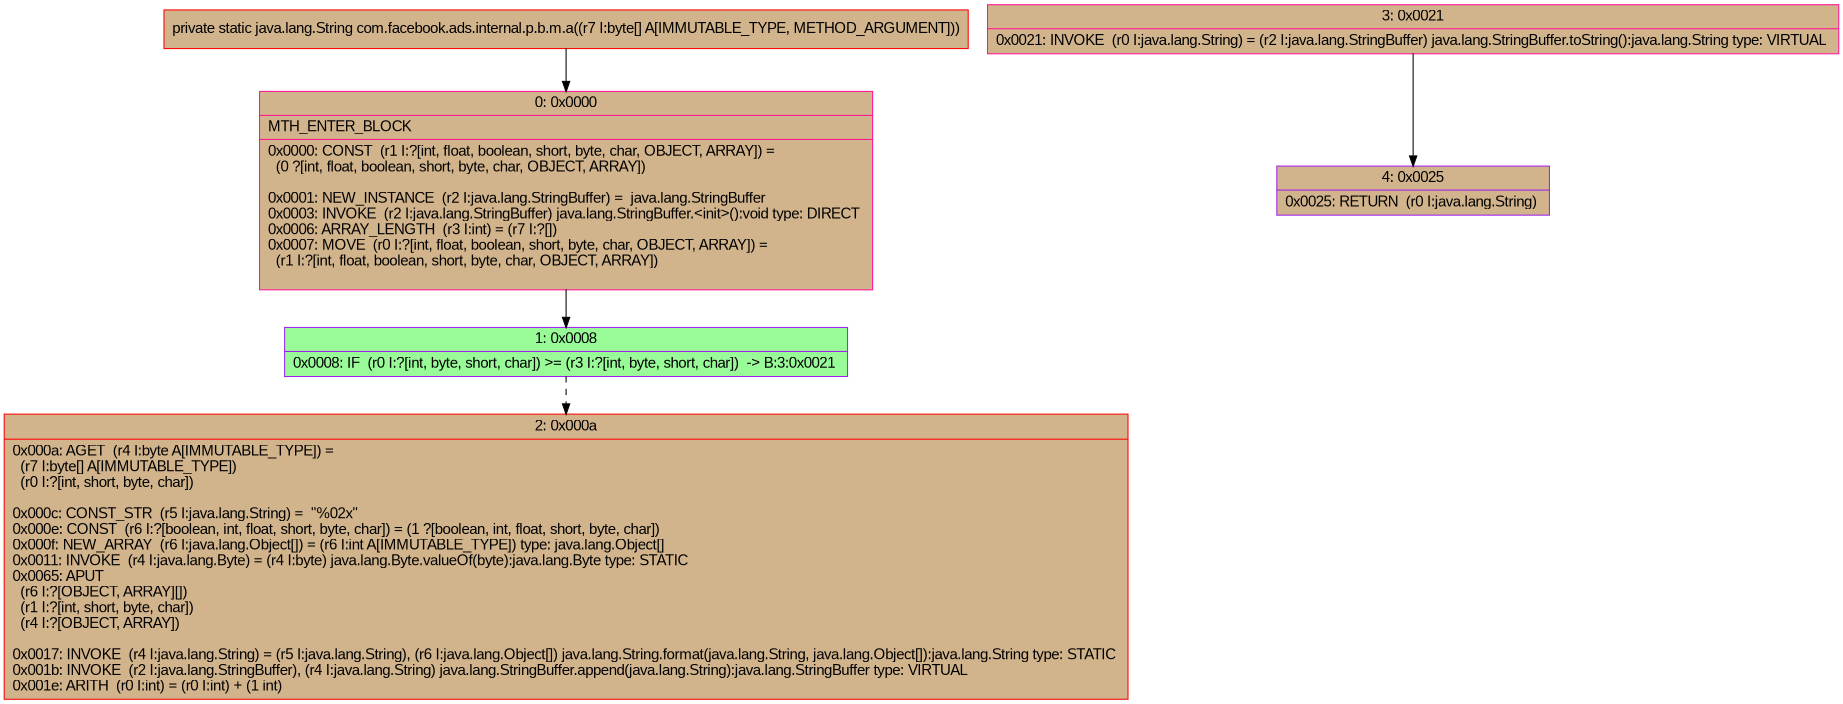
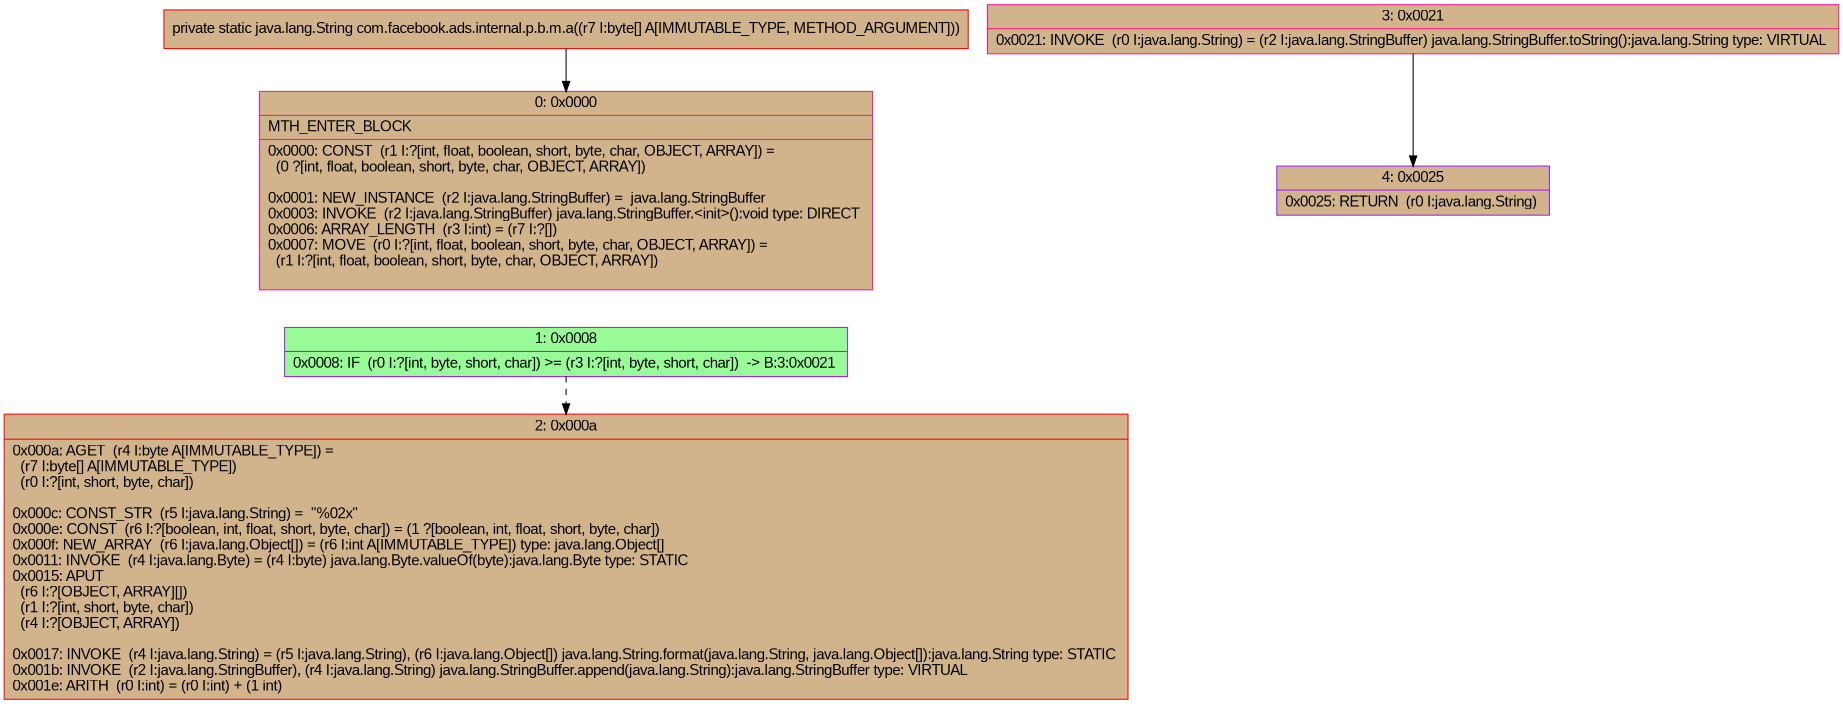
edge "0: 0x0000" -> "1: 0x0008": removed
node "2: 0x000a": text "0x0065: APUT" -> "0x0015: APUT"
